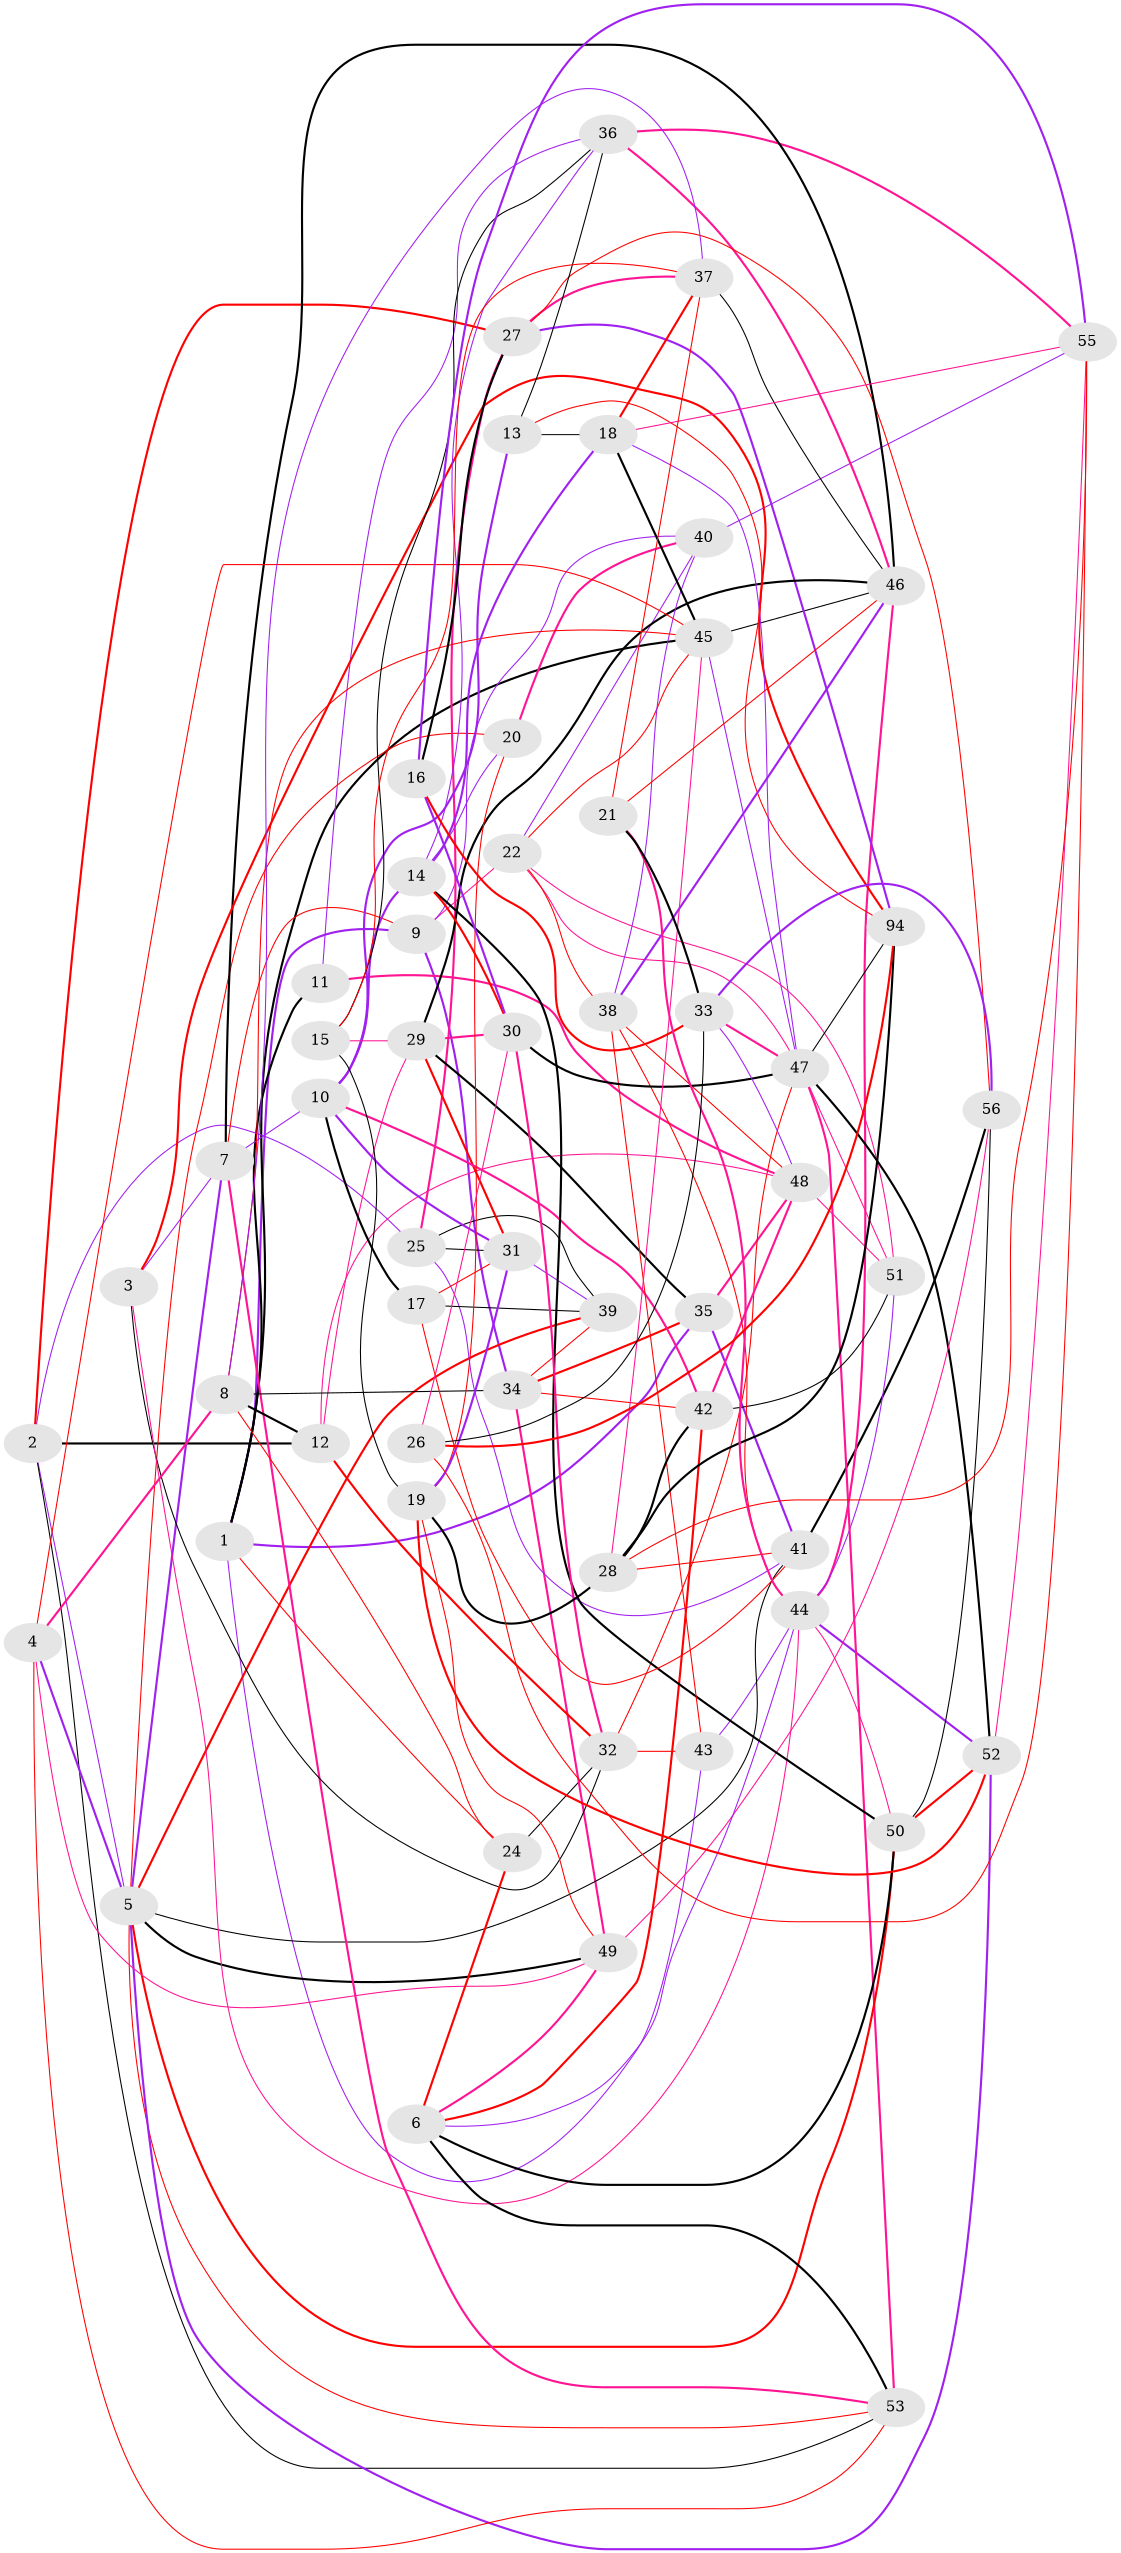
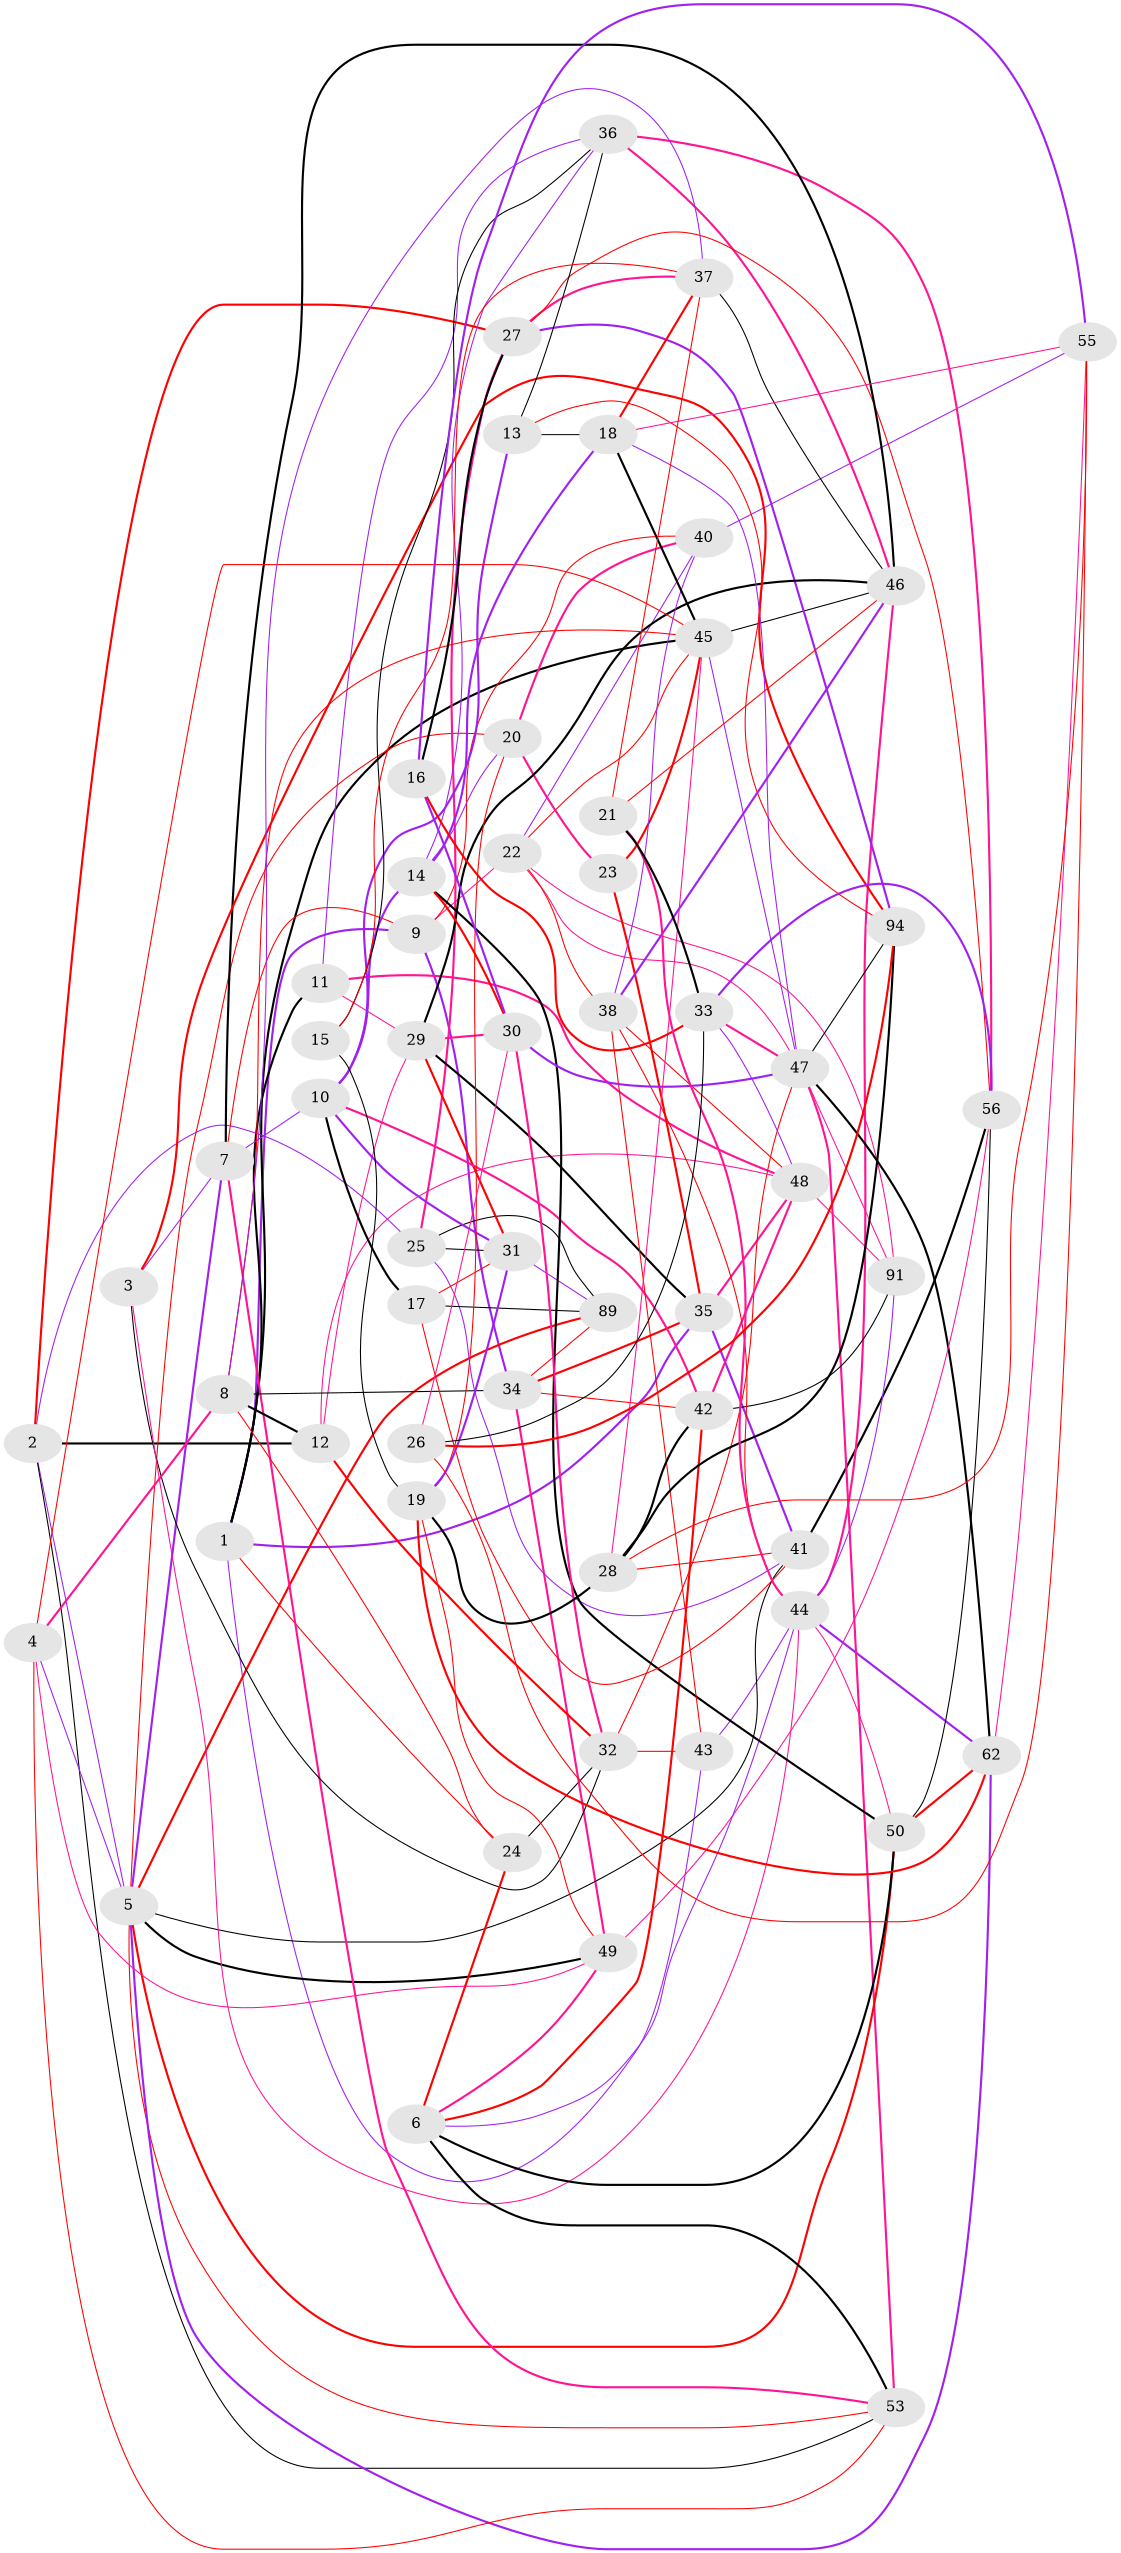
edge "36" -- "55": now "36" -- "56"
edge "40" -- "9": color purple -> red
node "23": added
edge "15" -- "29": now "11" -- "29"
edge "30" -- "47": color black -> purple
node "51": label "51" -> "91"
node "39": label "39" -> "89"
node "52": label "52" -> "62"
edge "4" -- "5": style bold -> solid
